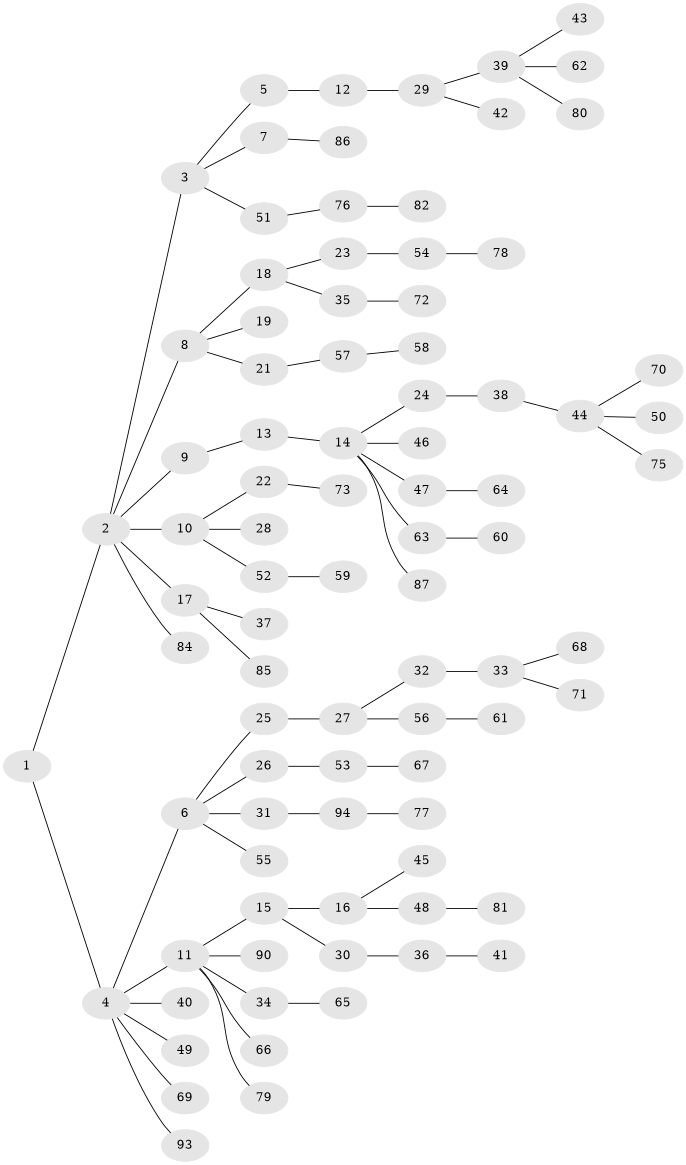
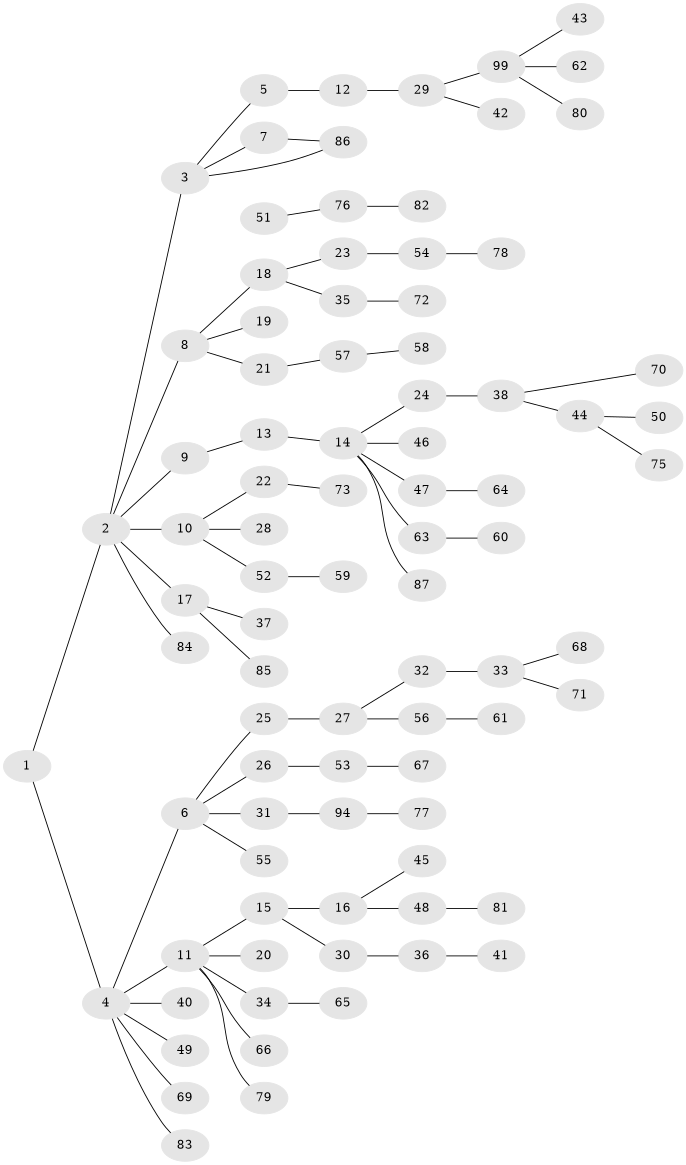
node "39": label "39" -> "99"
edge "3" -- "51": now "3" -- "86"
edge "70" -- "44": now "70" -- "38"
node "90": label "90" -> "20"
node "93": label "93" -> "83"
